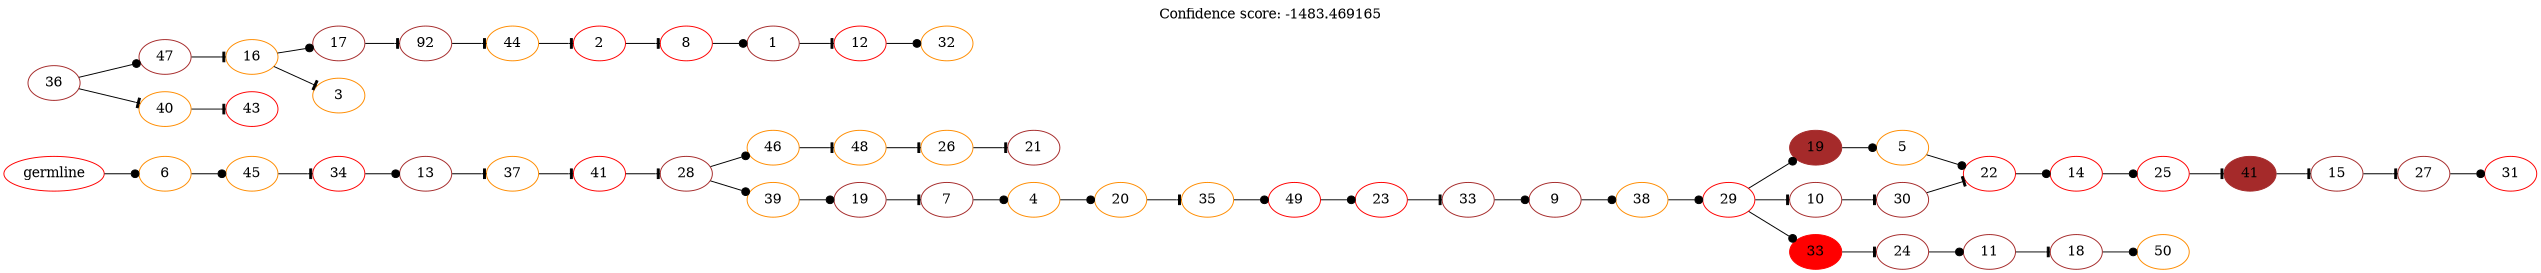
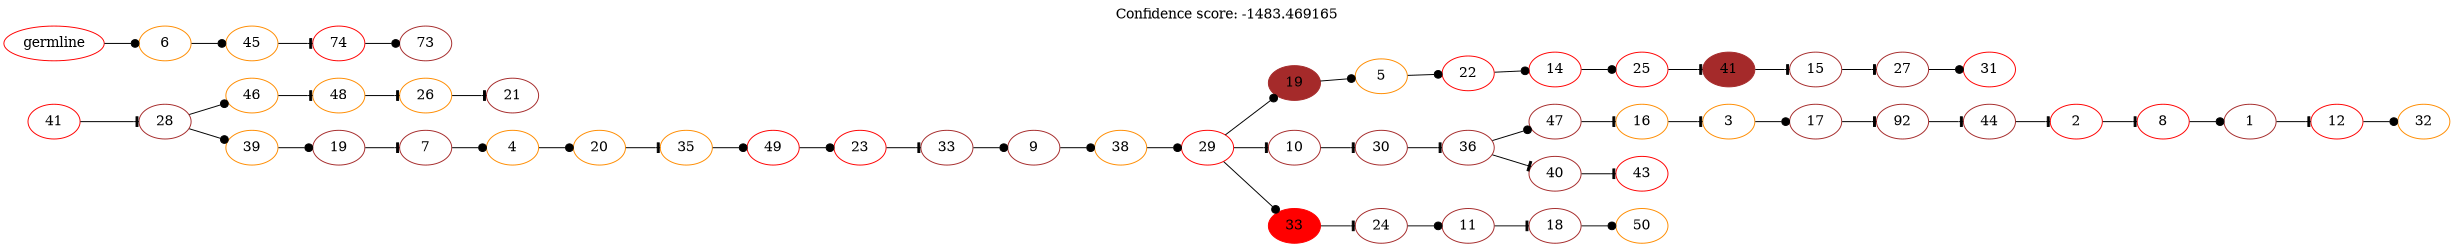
node "44": color darkorange -> brown
edge "16" -> "17": now "3" -> "17"
node "40": color darkorange -> brown
node "34": label "34" -> "74"
node "13": label "13" -> "73"
node "37": removed
edge "30" -> "22": now "30" -> "36"
